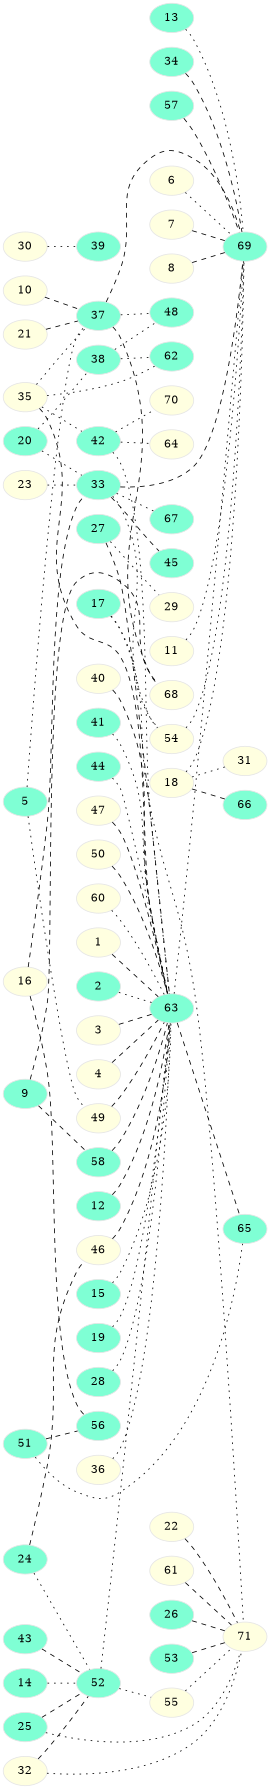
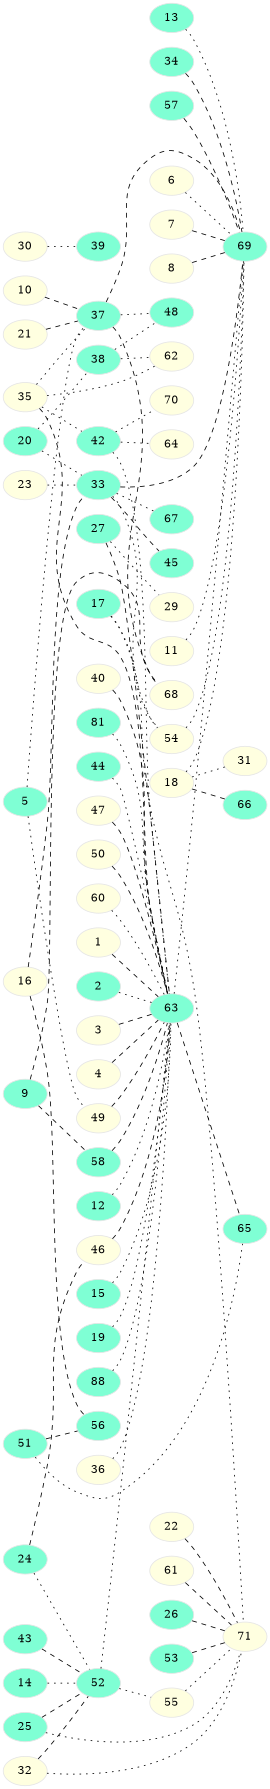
node "62": fillcolor aquamarine -> lightyellow
node "41": label "41" -> "81"
edge "63" -- "12": style dashed -> dotted
node "28": label "28" -> "88"
